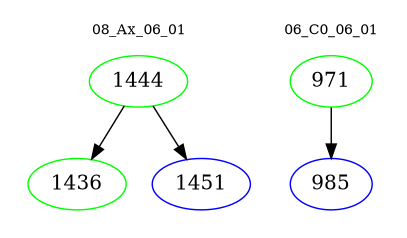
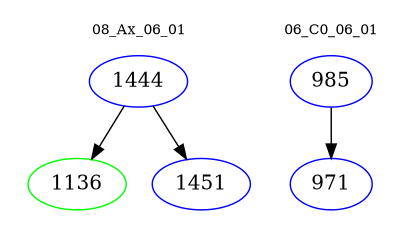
node "1444": color green -> blue
node "971": color green -> blue
edge "971" -> "985": reversed
node "1436": label "1436" -> "1136"
